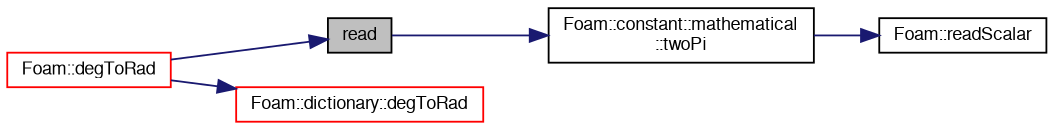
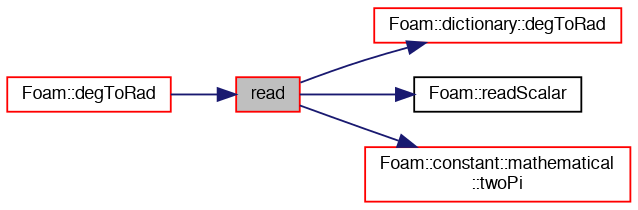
node "read": color black -> red
node "Foam::constant::mathematical ::twoPi": color black -> red
edge "Foam::constant::mathematical ::twoPi" -> "Foam::readScalar": now "read" -> "Foam::readScalar"
edge "Foam::degToRad" -> "Foam::dictionary::degToRad": now "read" -> "Foam::dictionary::degToRad"
